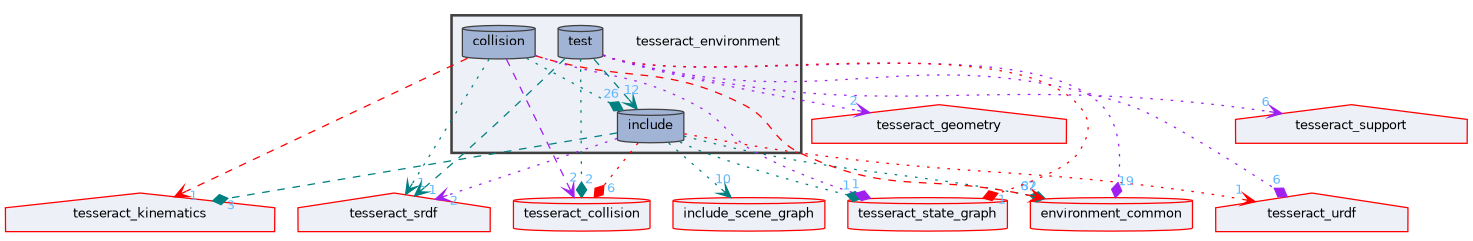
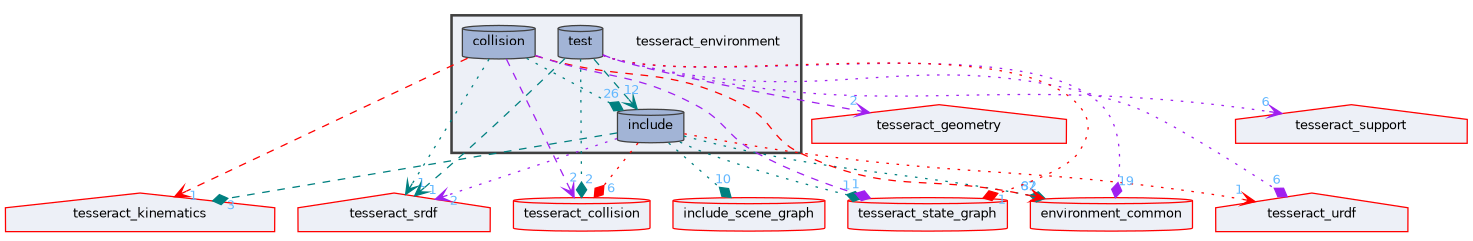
edge "test" -> "tesseract_geometry": style dotted -> dashed
edge "collision" -> "tesseract_state_graph": style dotted -> dashed
edge "include" -> "include_scene_graph": arrowhead vee -> diamond
